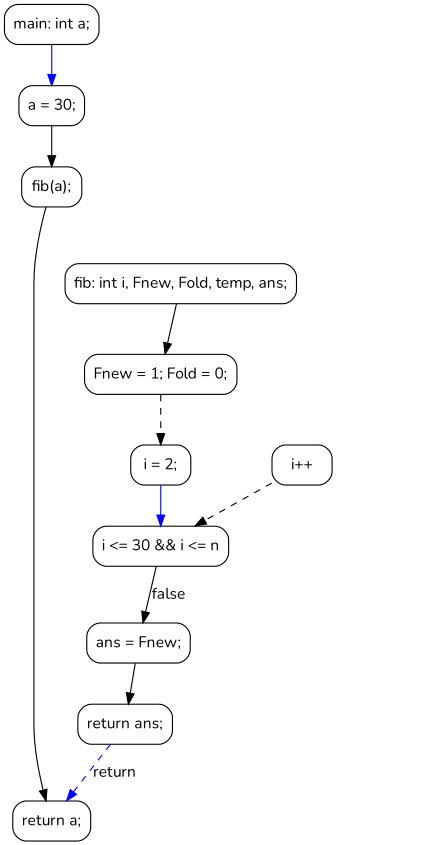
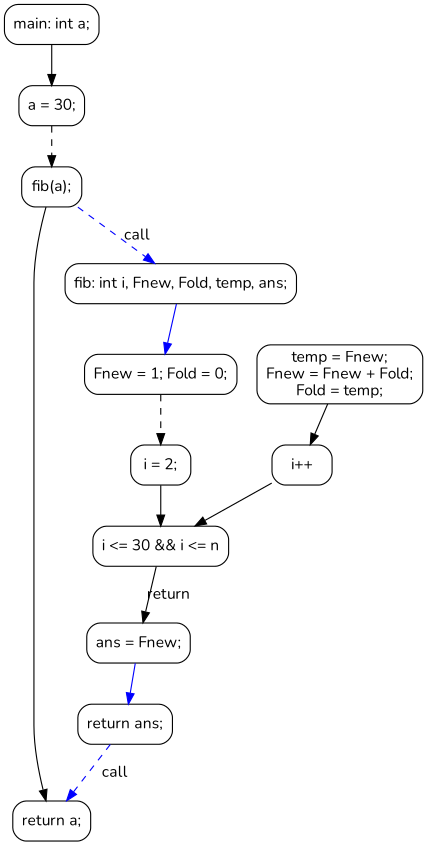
edge "main: int a;" -> "a = 30;": color blue -> black
edge "a = 30;" -> "fib(a);": style solid -> dashed
edge "fib(a);" -> "fib: int i, Fnew, Fold, temp, ans;": added, label "call"
edge "fib: int i, Fnew, Fold, temp, ans;" -> "Fnew = 1; Fold = 0;": color black -> blue
node "temp = Fnew; Fnew = Fnew + Fold; Fold = temp;": added
edge "i = 2;" -> "i <= 30 && i <= n": color blue -> black
edge "i++" -> "i <= 30 && i <= n": style dashed -> solid
edge "i <= 30 && i <= n" -> "ans = Fnew;": label "false" -> "return"
edge "ans = Fnew;" -> "return ans;": color black -> blue
edge "return ans;" -> "return a;": label "return" -> "call"
